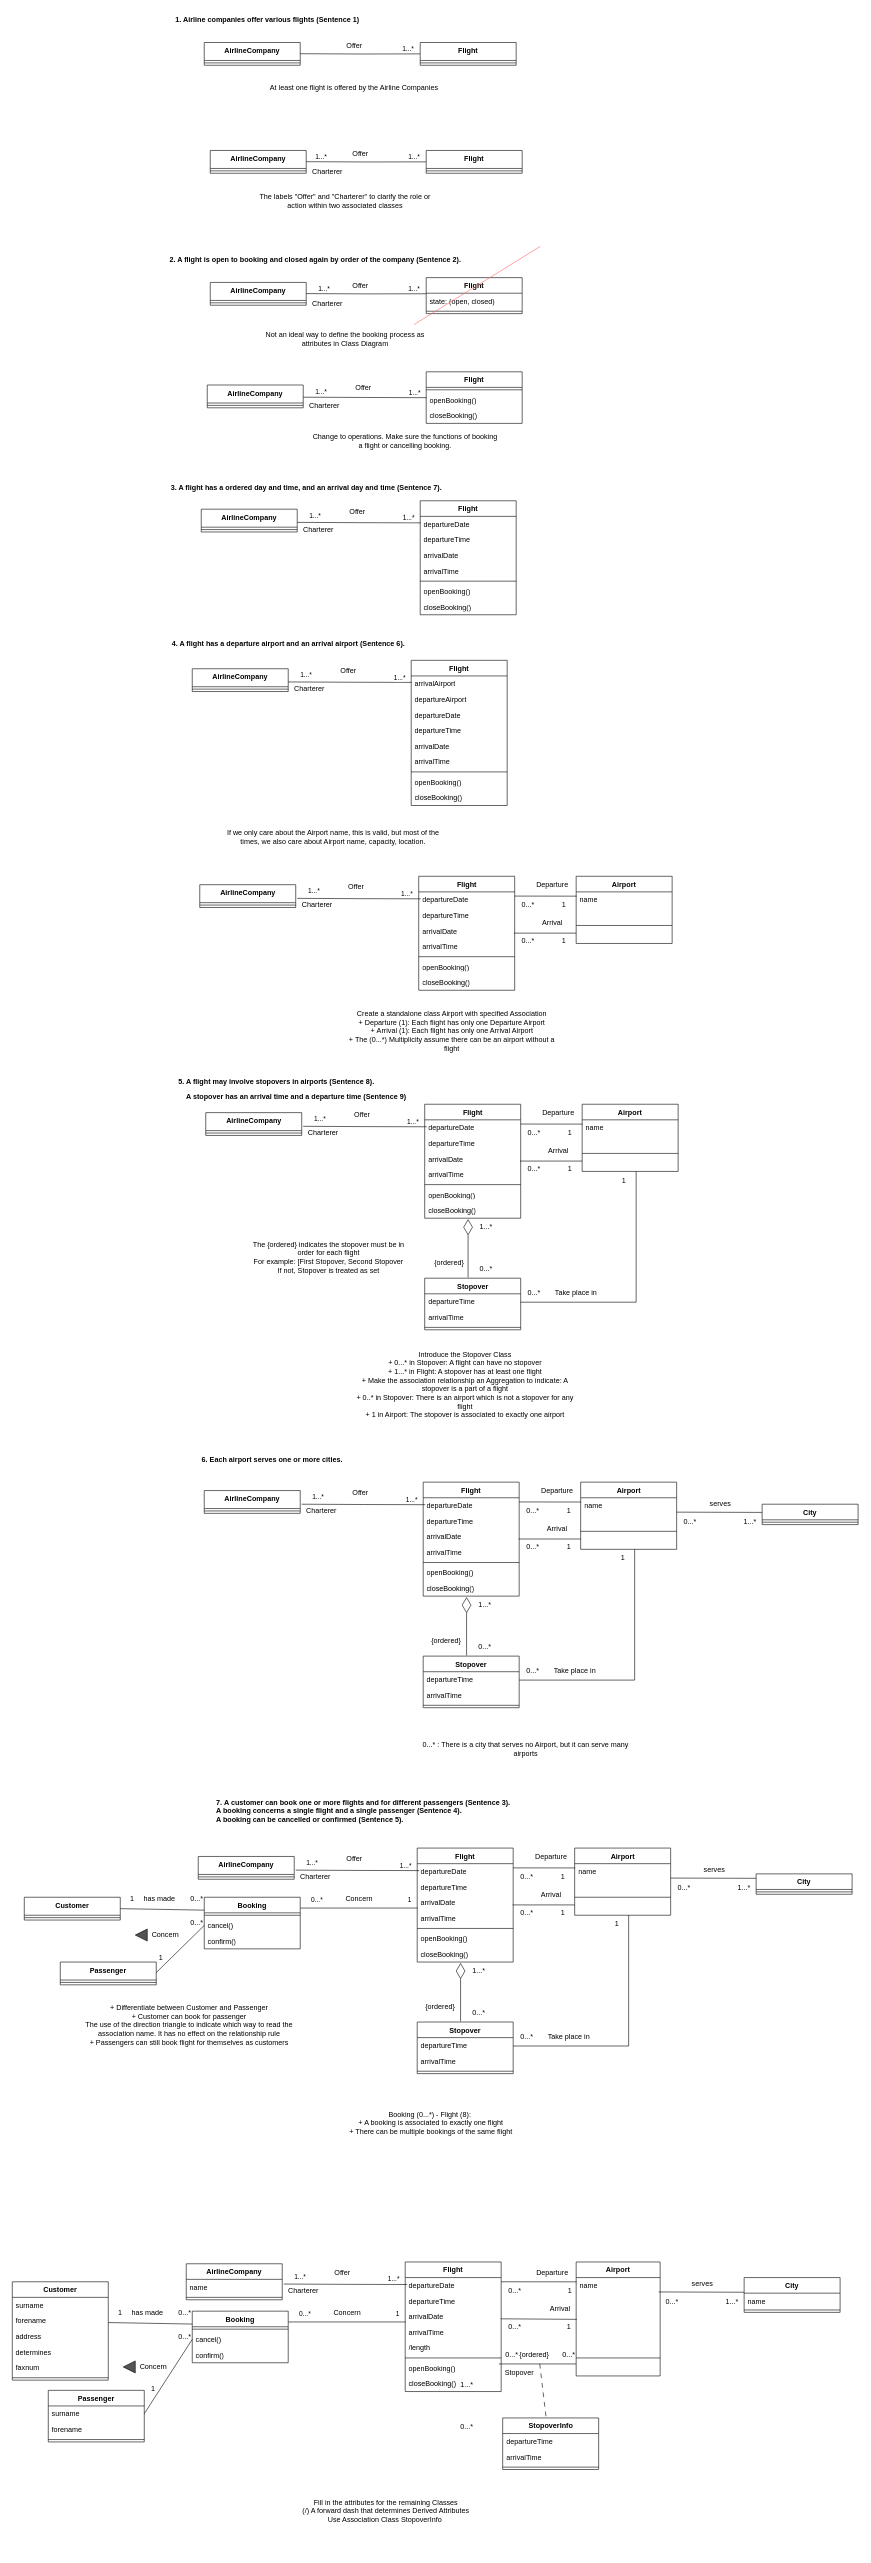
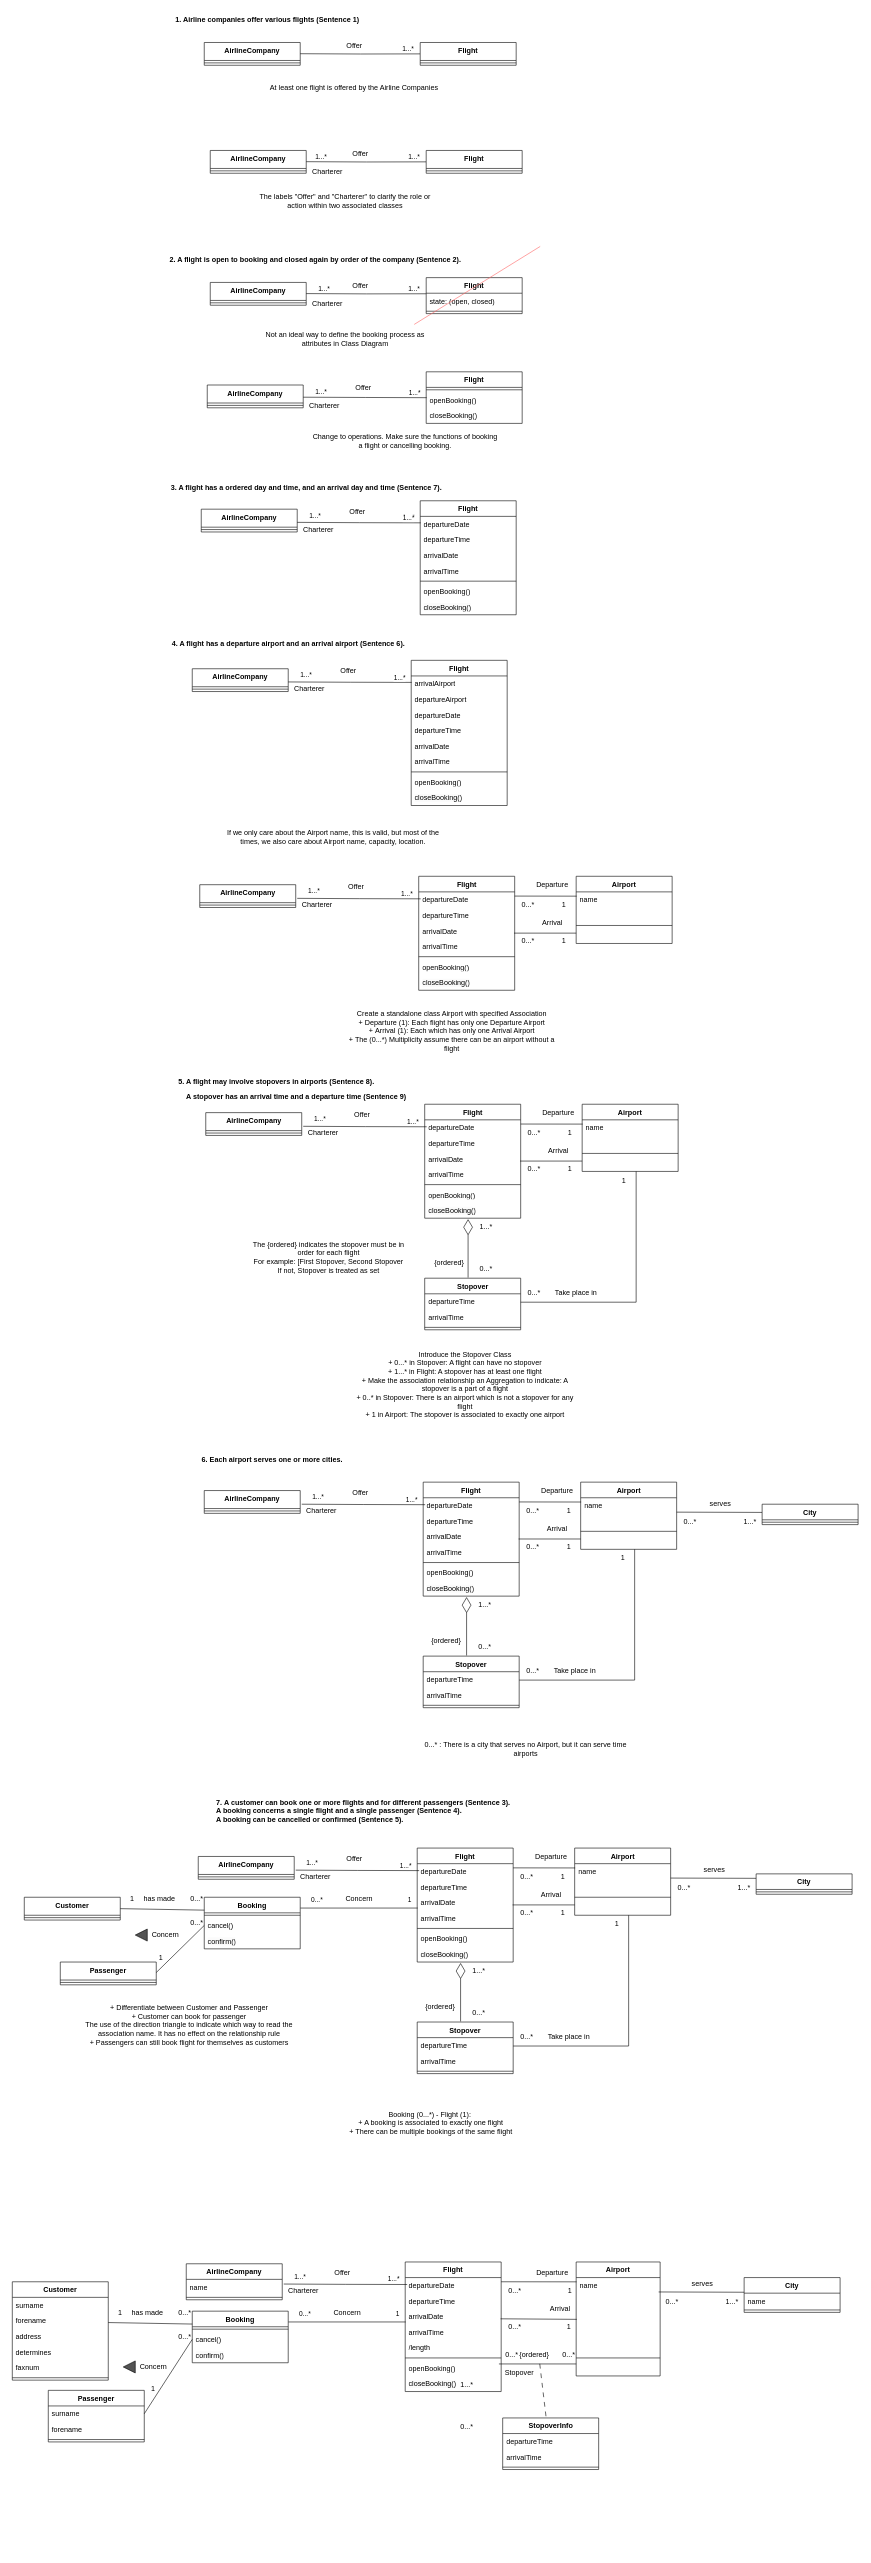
node "Create a standalone class Airport with specified Association + Departure (1): Each flight has only one Departure Airport + Arrival (1): Each flight has only one Arrival Airport + The (0...*) Multiplicity assume there can be an airport without a flight": label "Create a standalone class Airport with specified Association + Departure (1): Each flight has only one Departure Airport + Arrival (1): Each flight has only one Arrival Airport + The (0...*) Multiplicity assume there can be an airport without a flight" -> "Create a standalone class Airport with specified Association + Departure (1): Each flight has only one Departure Airport + Arrival (1): Each which has only one Arrival Airport + The (0...*) Multiplicity assume there can be an airport without a flight"
node "0...* : There is a city that serves no Airport, but it can serve many airports": label "0...* : There is a city that serves no Airport, but it can serve many airports" -> "0...* : There is a city that serves no Airport, but it can serve time airports"
node "Booking (0...*) - Flight (8): + A booking is associated to exactly one flight + There can be multiple bookings of the same flight": label "Booking (0...*) - Flight (8): + A booking is associated to exactly one flight + There can be multiple bookings of the same flight" -> "Booking (0...*) - Flight (1): + A booking is associated to exactly one flight + There can be multiple bookings of the same flight"
node "Fill in the attributes for the remaining Classes (/) A forward dash that determines Derived Attributes Use Association Class StopoverInfo": removed
